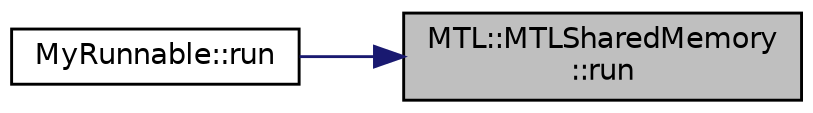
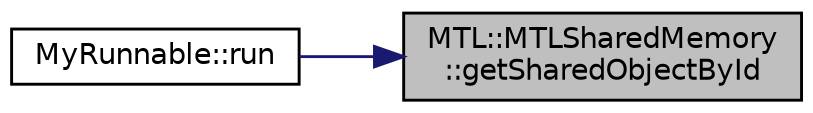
node "MTL::MTLSharedMemory ::run": label "MTL::MTLSharedMemory ::run" -> "MTL::MTLSharedMemory ::getSharedObjectById"
